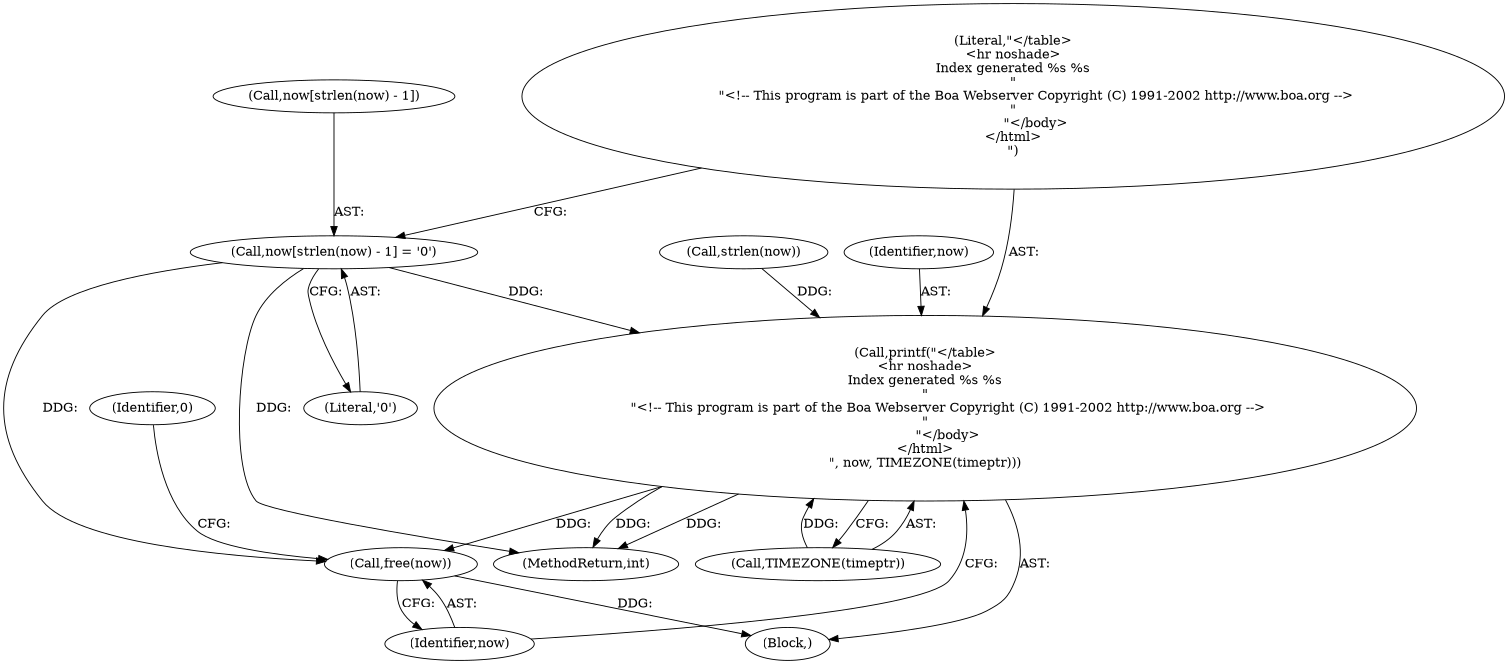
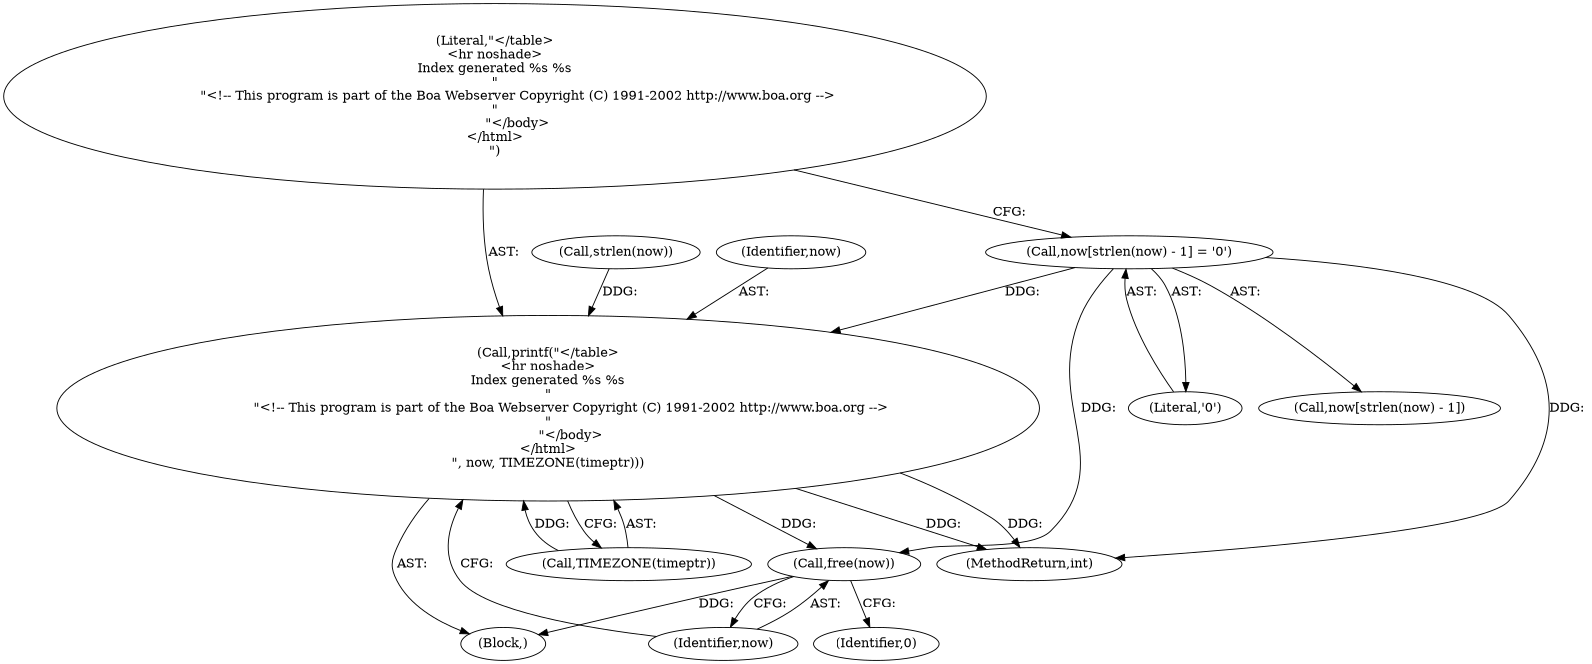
edge "(Call,now[strlen(now) - 1])" -> "(Call,now[strlen(now) - 1] = '0')": reversed
edge "(Call,now[strlen(now) - 1] = '0')" -> "(Literal,'0')": label "CFG: " -> "AST: "
edge "(Identifier,0)" -> "(Call,free(now))": reversed
